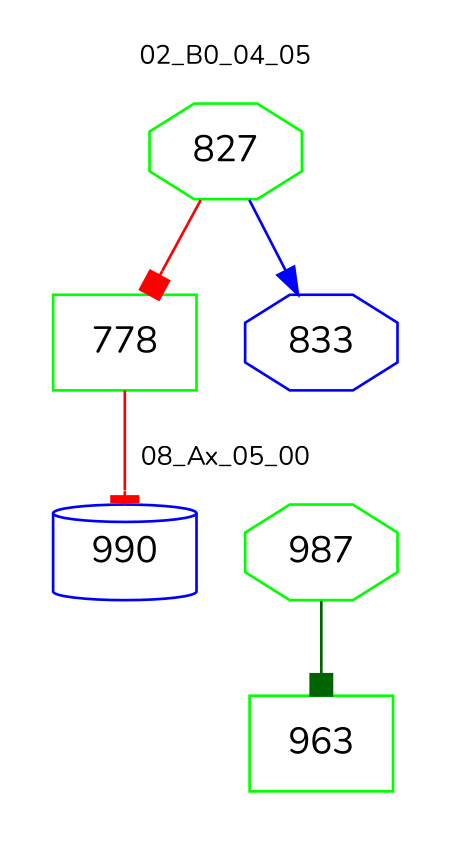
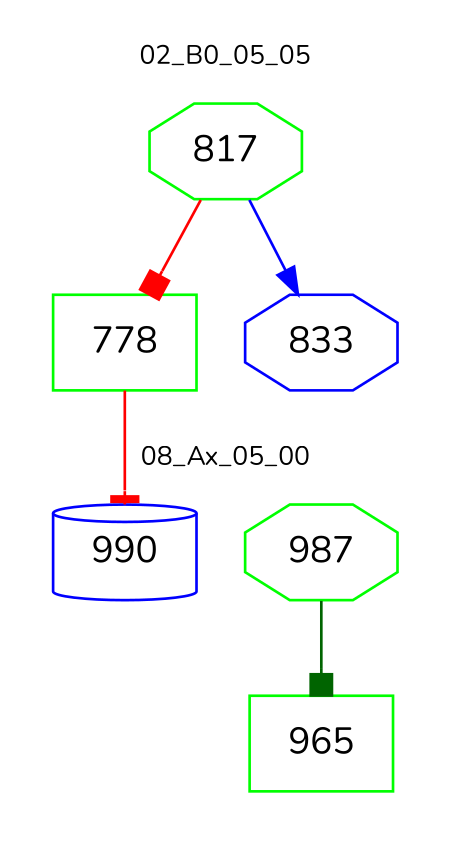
cluster "02_B0_04_05": label "02_B0_04_05" -> "02_B0_05_05"
node "827": label "827" -> "817"
node "963": label "963" -> "965"
